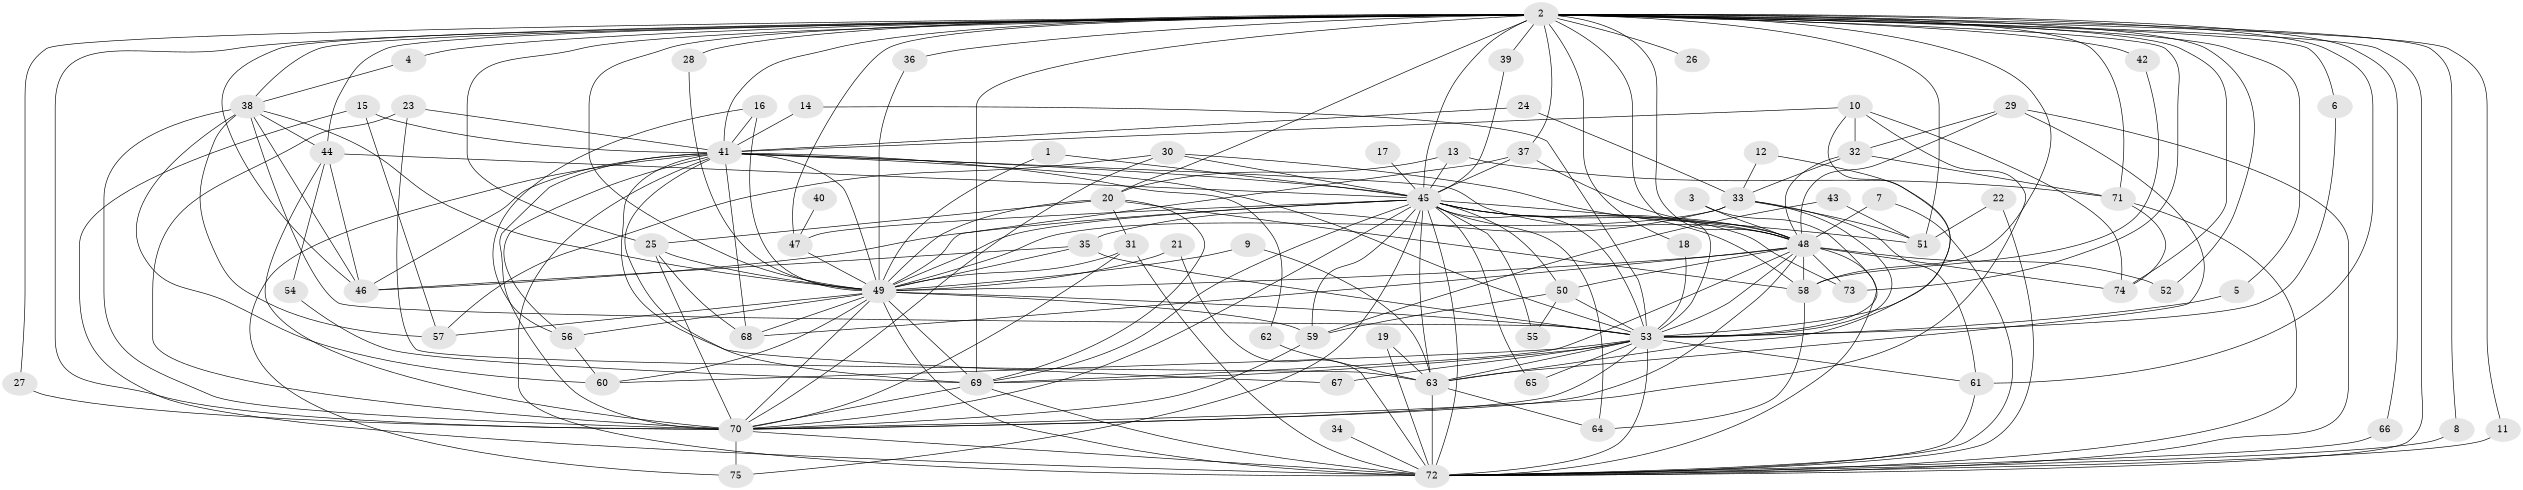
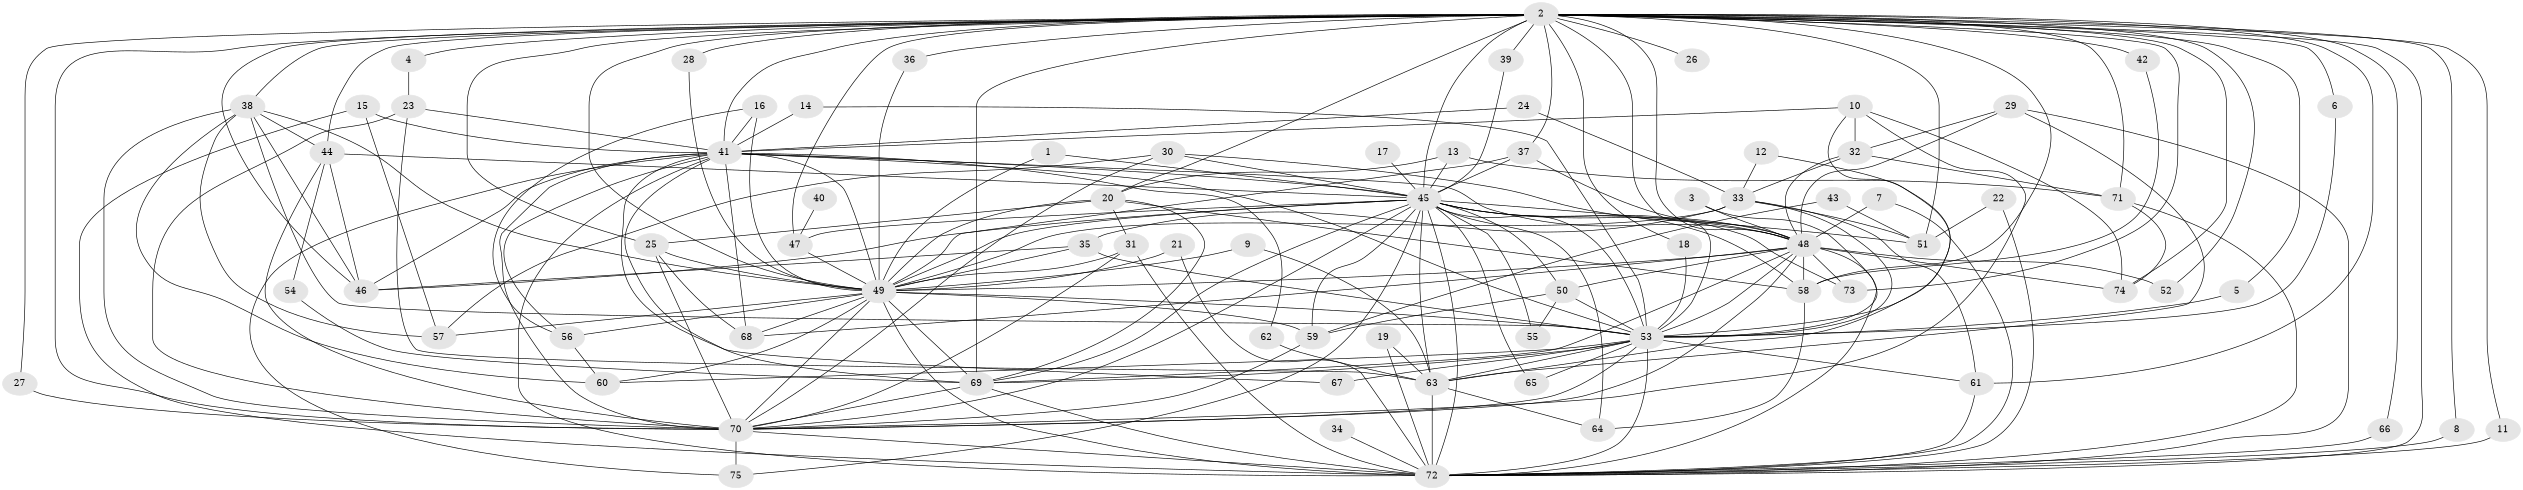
edge "4" -- "38": now "4" -- "23"
